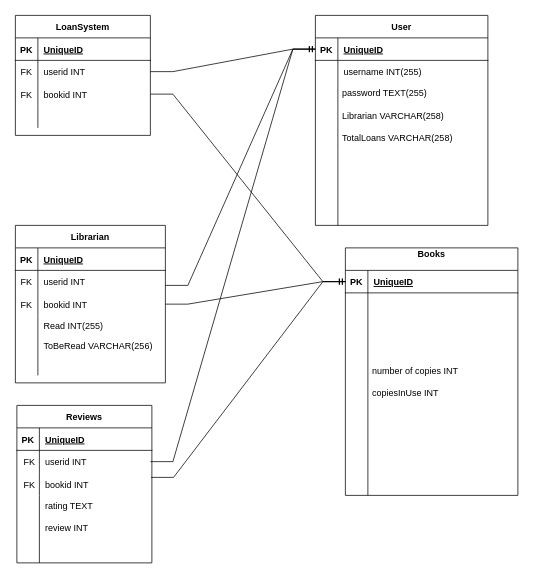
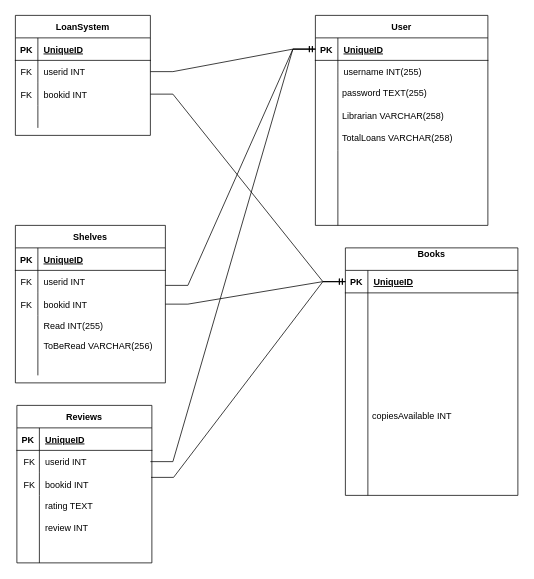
node "Librarian": label "Librarian" -> "Shelves"
node "number of copies INT": removed
node "copiesInUse INT": removed
node "copiesAvailable INT": added
